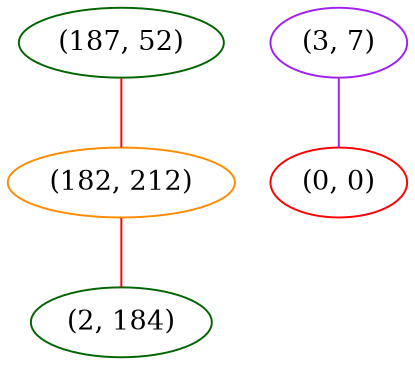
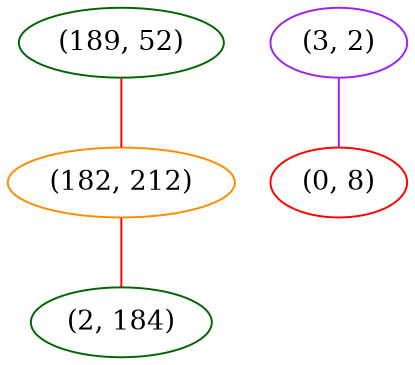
node "(187, 52)": label "(187, 52)" -> "(189, 52)"
node "(3, 7)": label "(3, 7)" -> "(3, 2)"
node "(0, 0)": label "(0, 0)" -> "(0, 8)"
